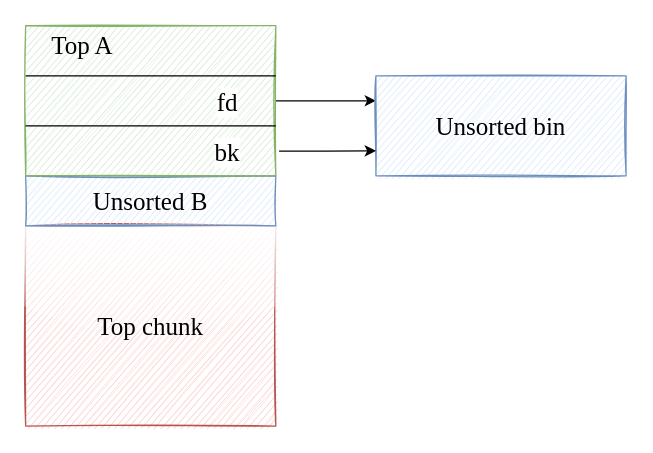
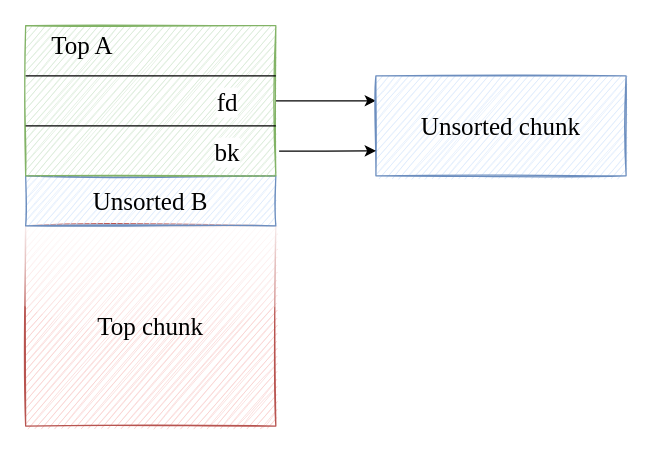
node "Unsorted bin": label "Unsorted bin" -> "Unsorted chunk"
